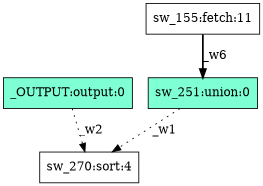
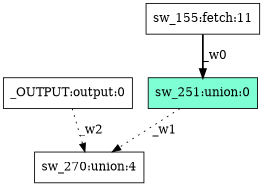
edge "sw_155:fetch:11" -> "sw_251:union:0": label "_w6" -> "_w0"
node "_OUTPUT:output:0": fillcolor aquamarine -> white
node "sw_270:sort:4": label "sw_270:sort:4" -> "sw_270:union:4"
